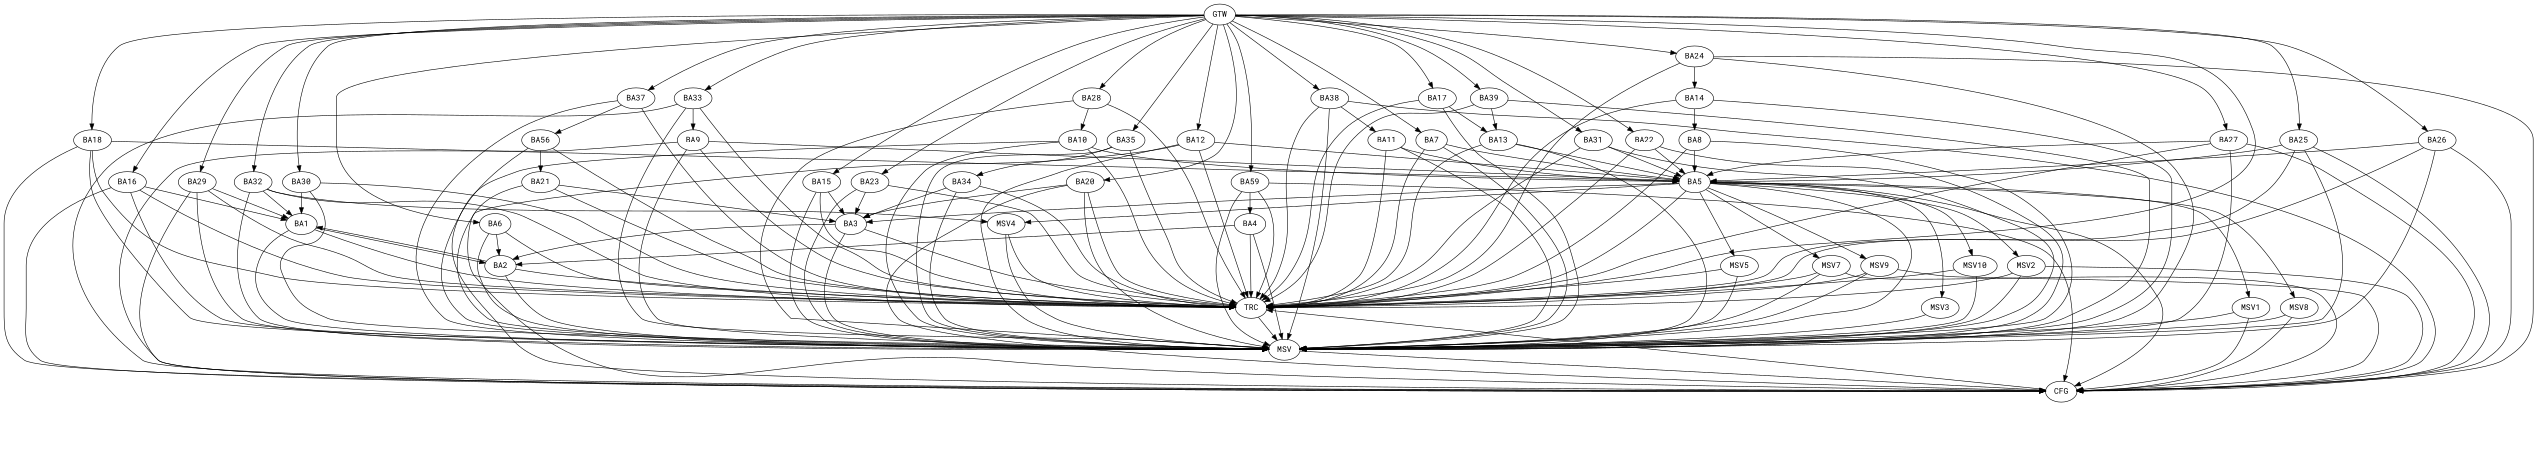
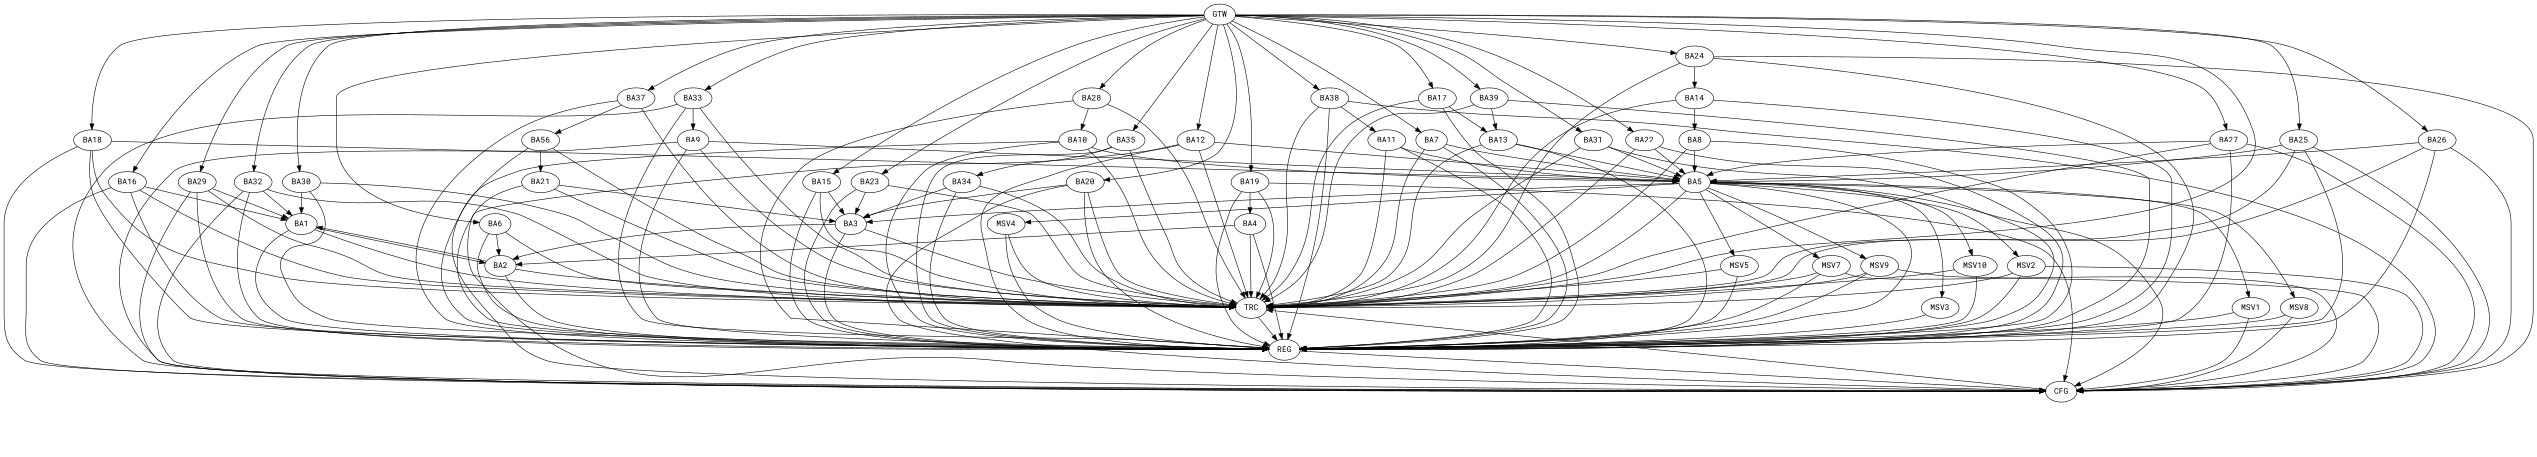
node "BA59": label "BA59" -> "BA19"
edge "BA32" -> "MSV4": now "BA32" -> "CFG"
node "MSV": label "MSV" -> "REG"
